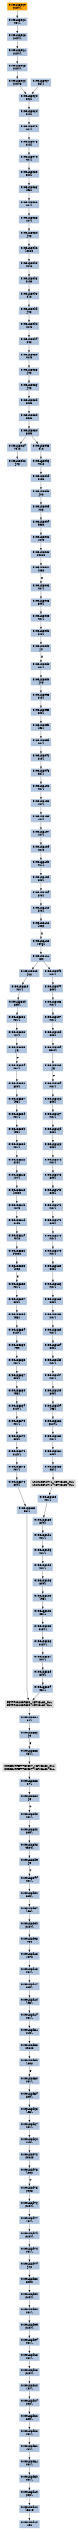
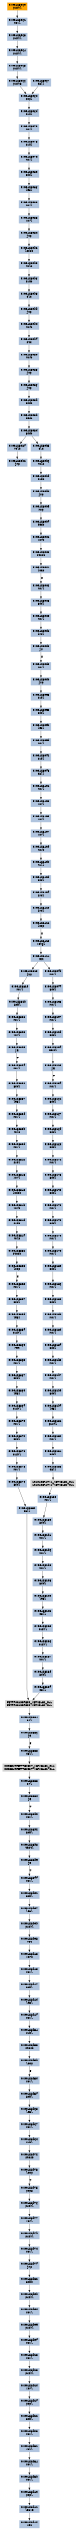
node "0x0042a83b leal": label "0x0042a83b leal" -> "0x0042a83b rolb"
